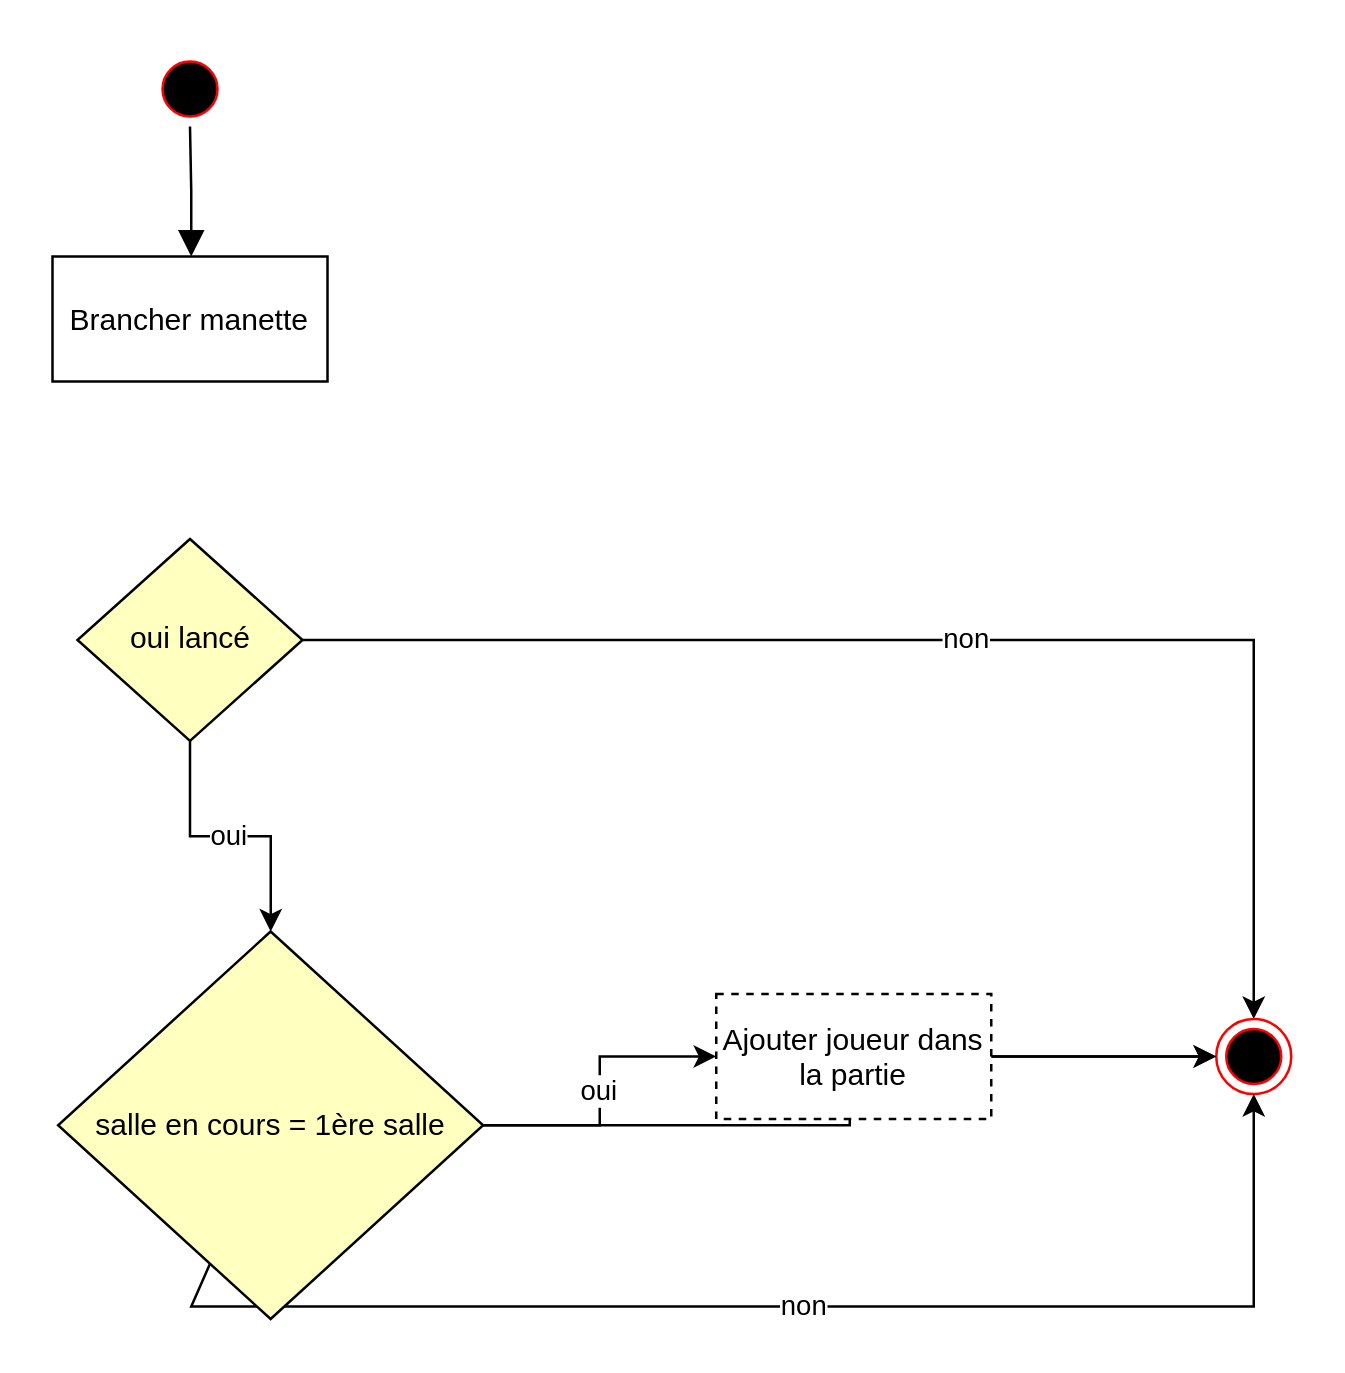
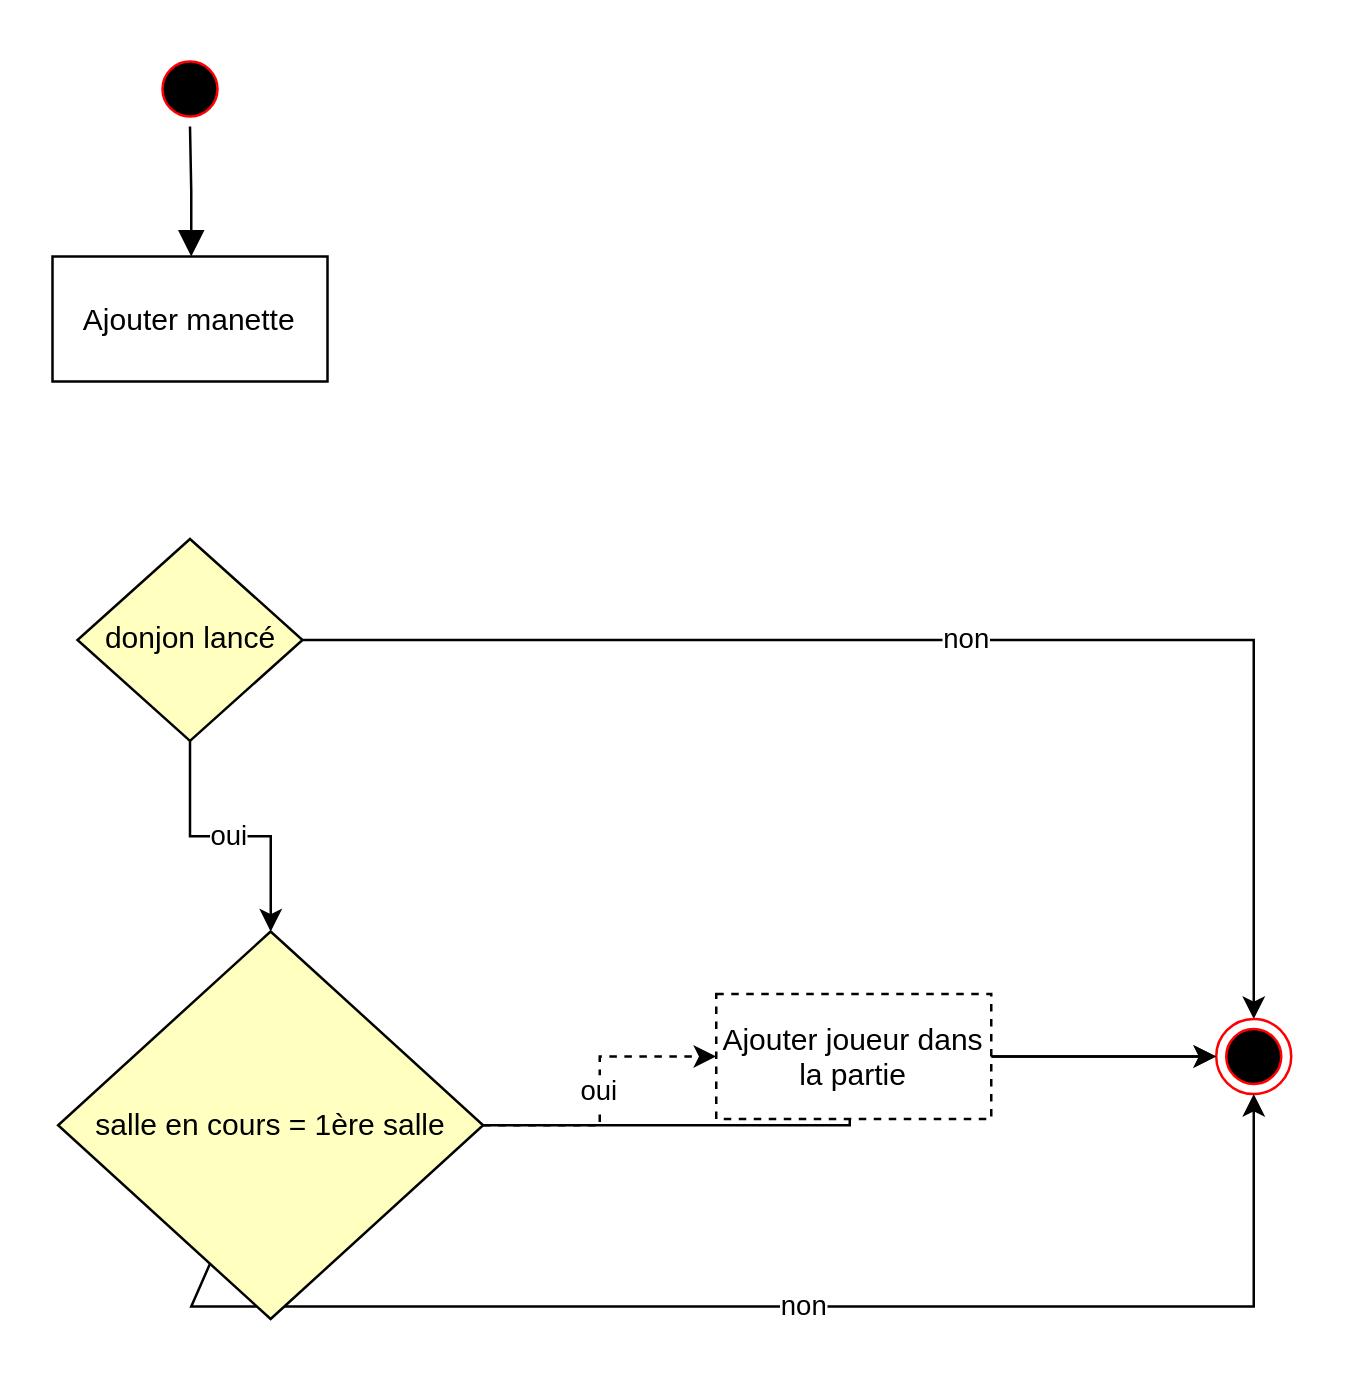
node "Brancher manette": label "Brancher manette" -> "Ajouter manette"
node "oui lancé": label "oui lancé" -> "donjon lancé"
edge "salle en cours = 1ère salle" -> "Ajouter joueur dans la partie": style solid -> dashed
